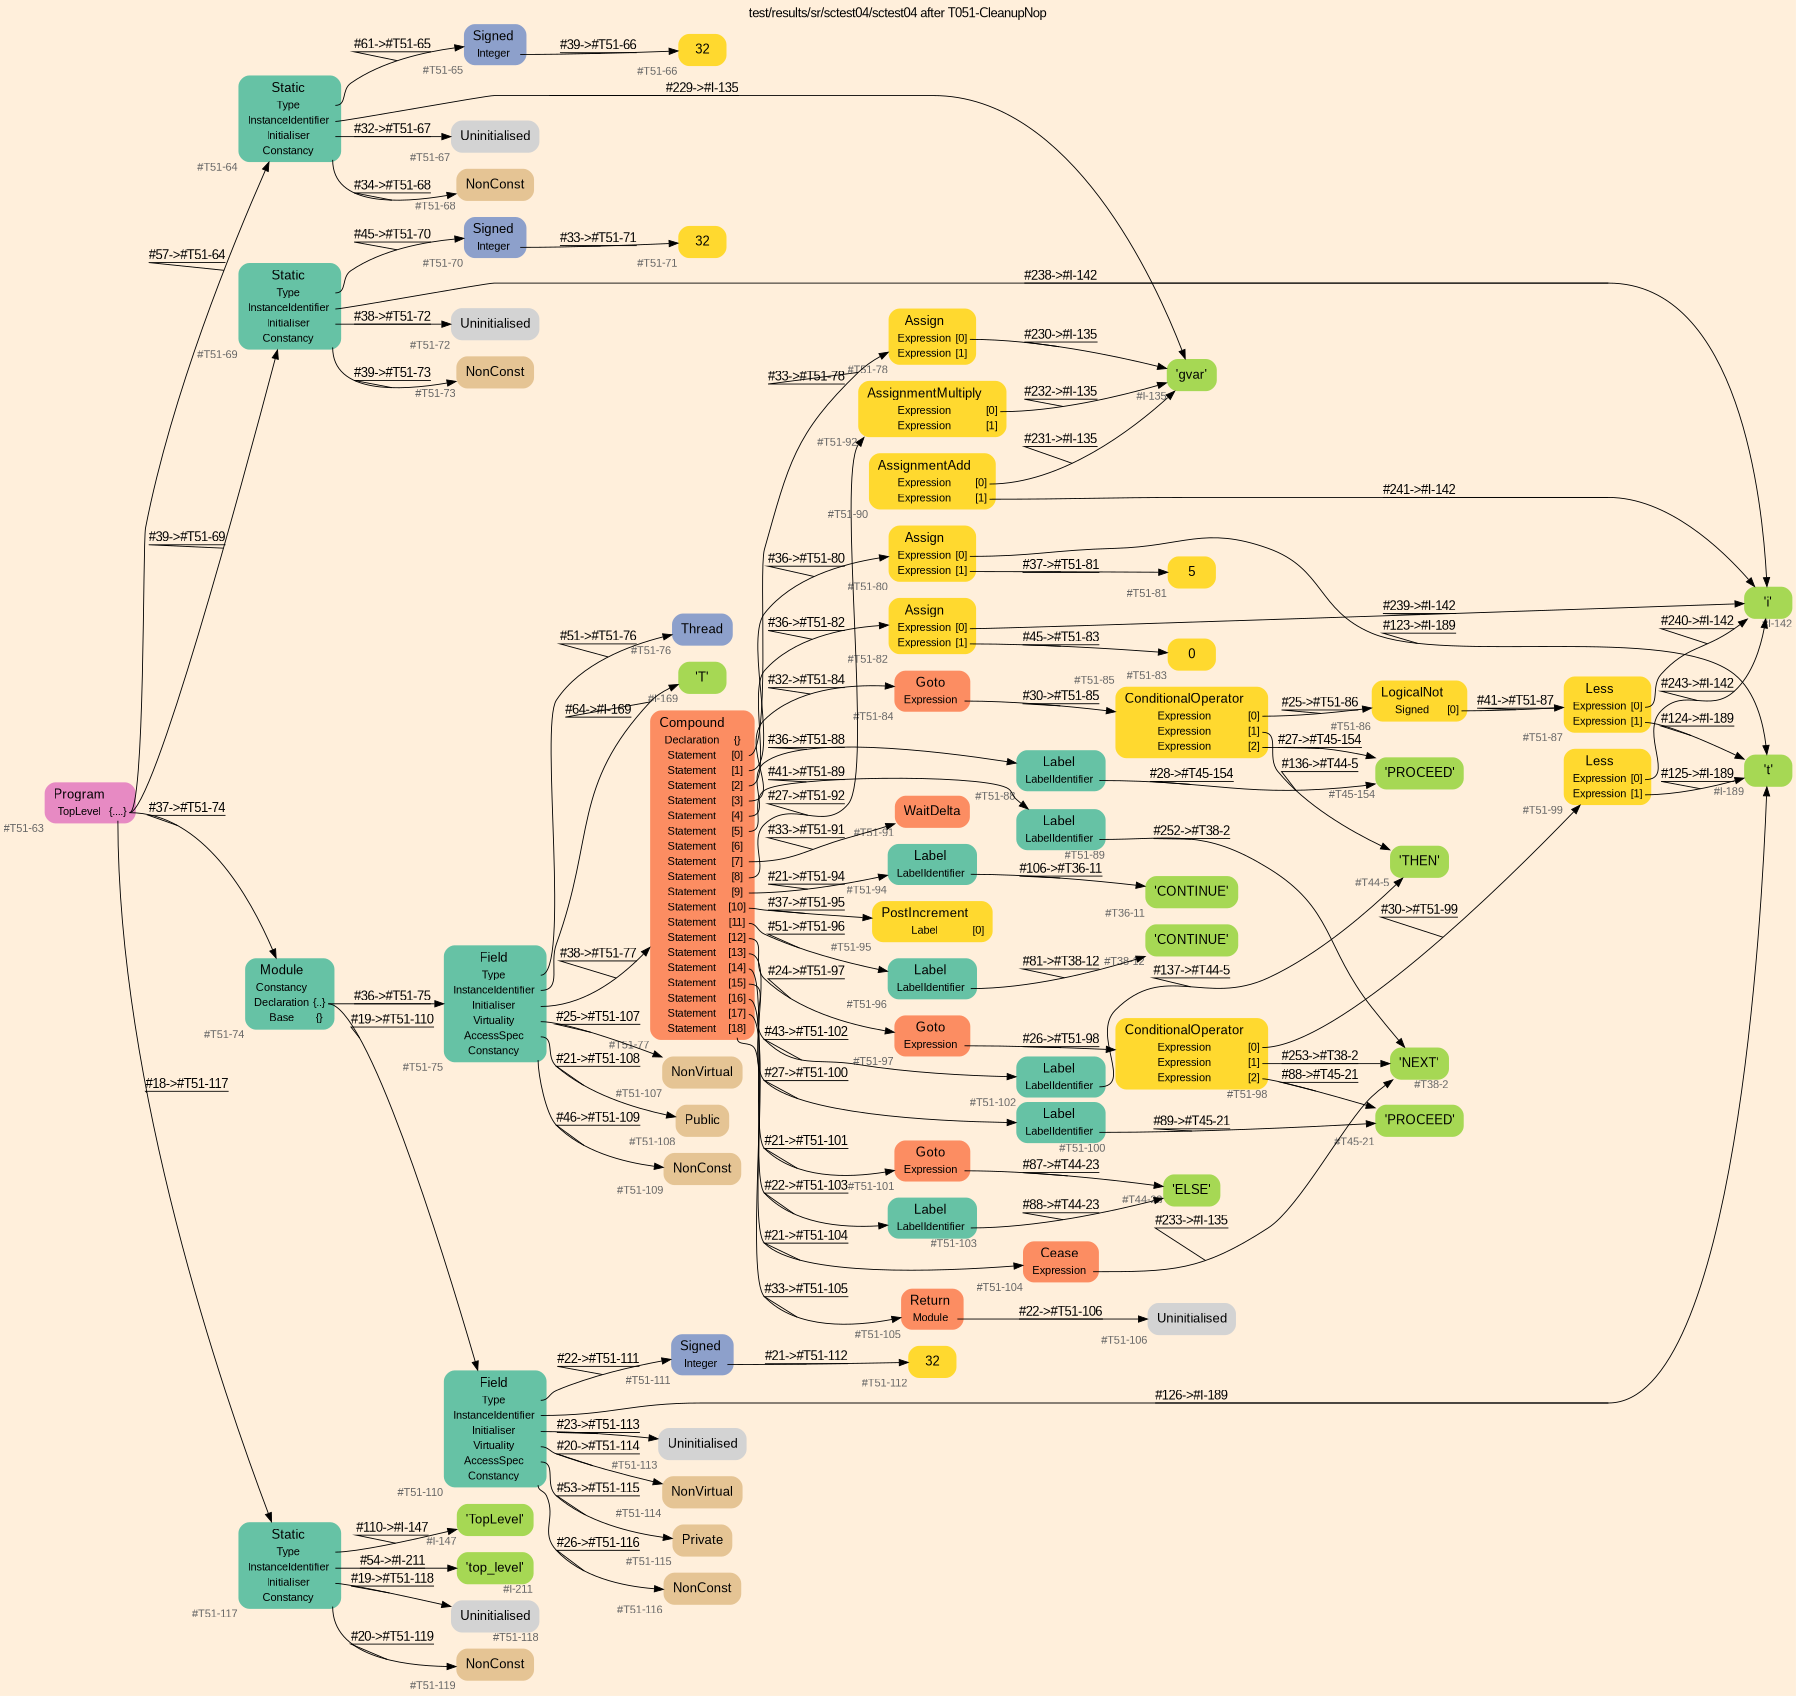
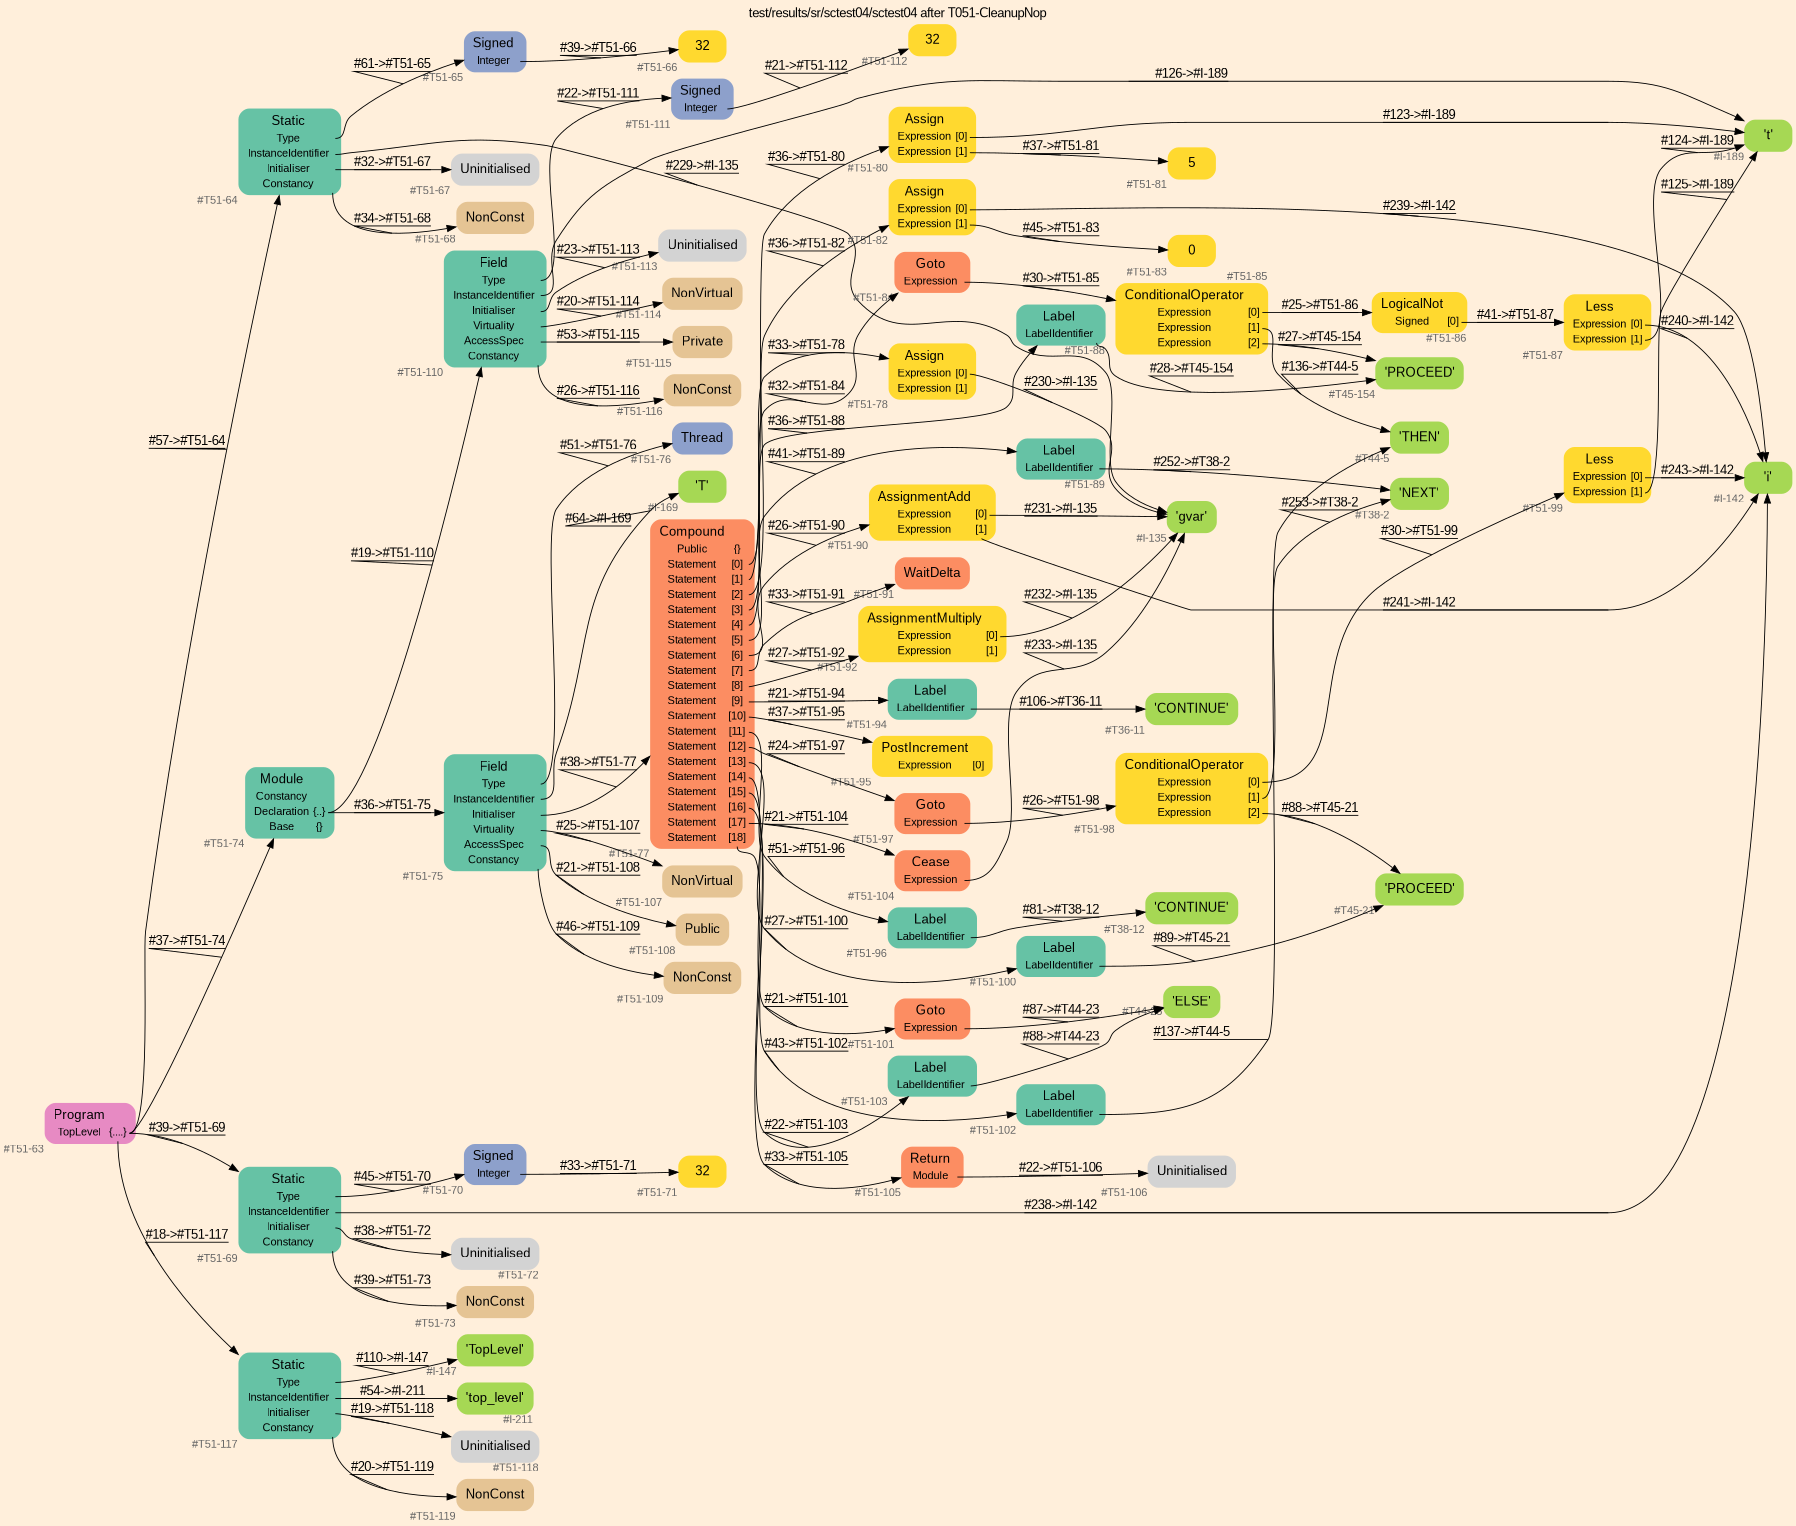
edge "Compound" -> "AssignmentAdd": added, label "#26->#T51-90"
node "Compound": text "Declaration" -> "Public"
node "PostIncrement": text "Label" -> "Expression"
edge "Cease" -> "'NEXT'": now "Cease" -> "'gvar'"
